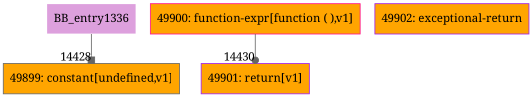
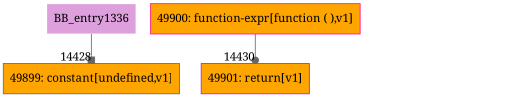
node "49902: exceptional-return": removed
